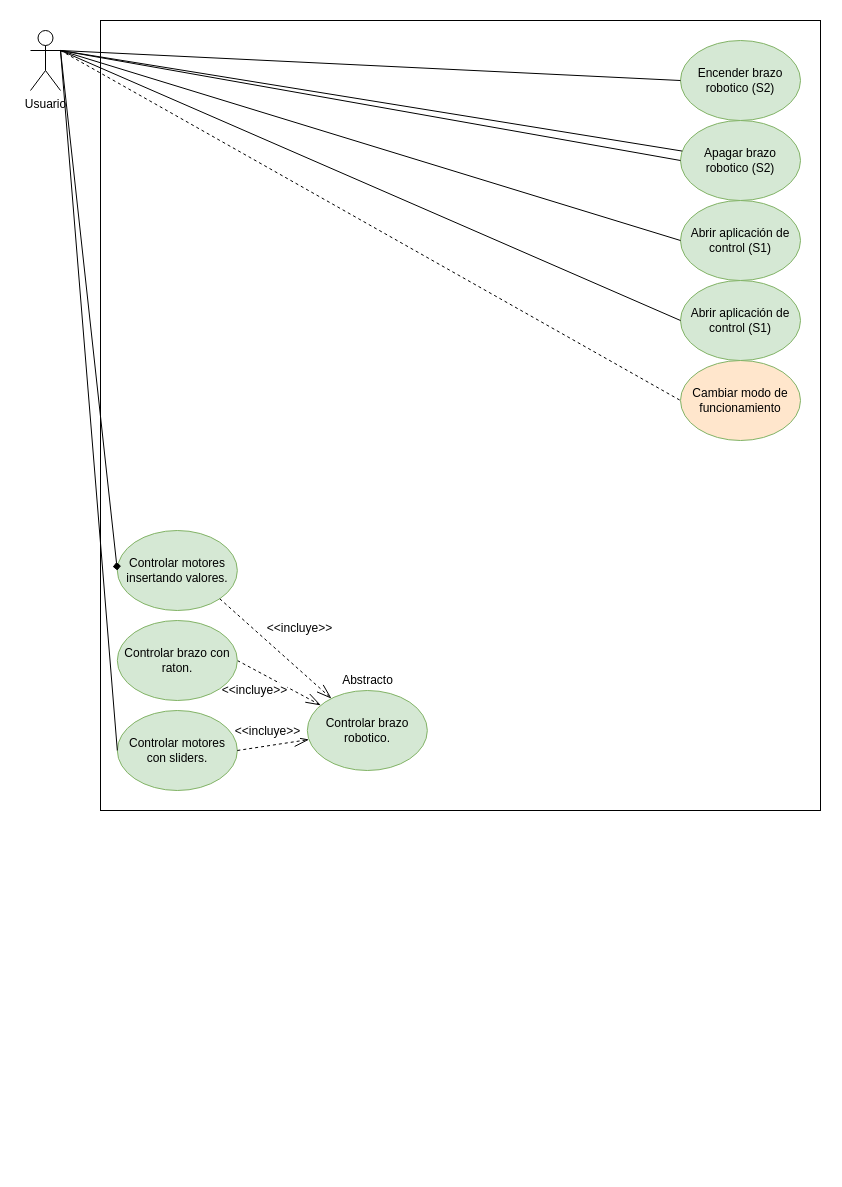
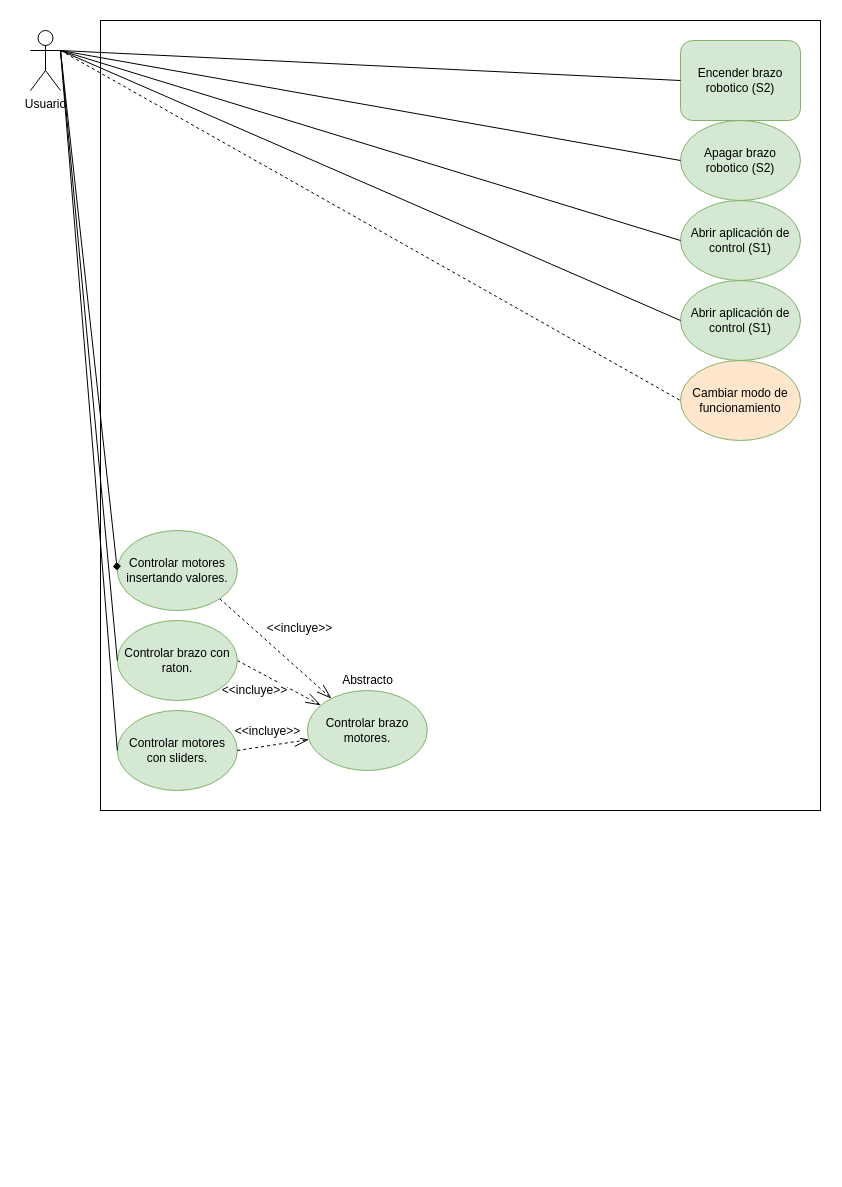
node "Encender brazo robotico (S2)": shape ellipse -> rounded rectangle
edge "Usuario" -- "Apagar brazo robotico (S2)": now "Usuario" -- "Controlar brazo con raton."
node "Controlar brazo robotico.": label "Controlar brazo robotico." -> "Controlar brazo motores."
